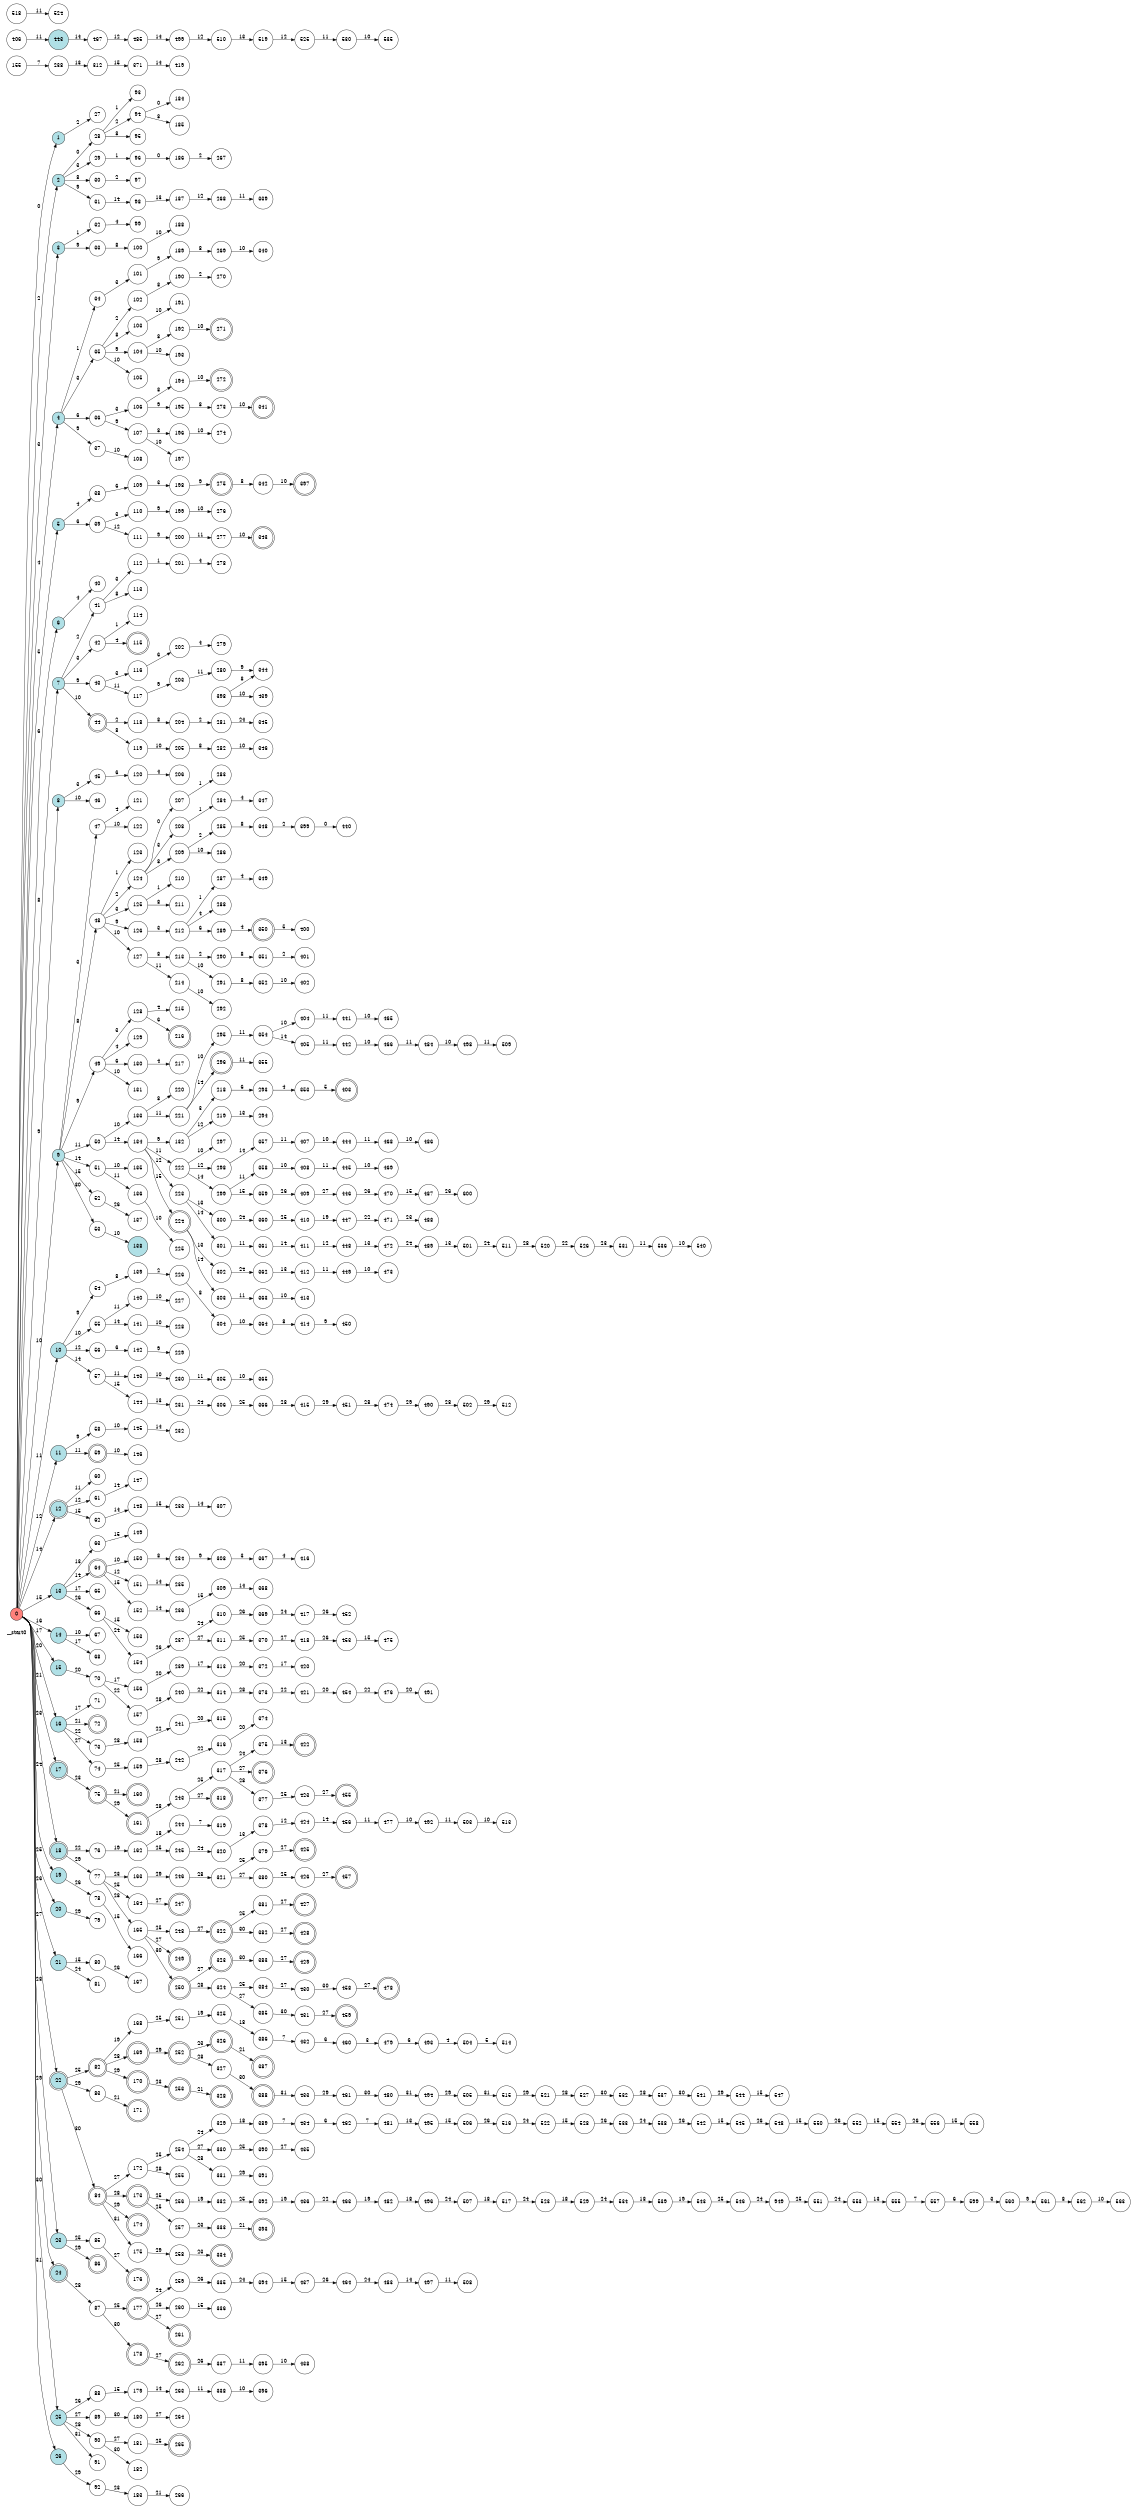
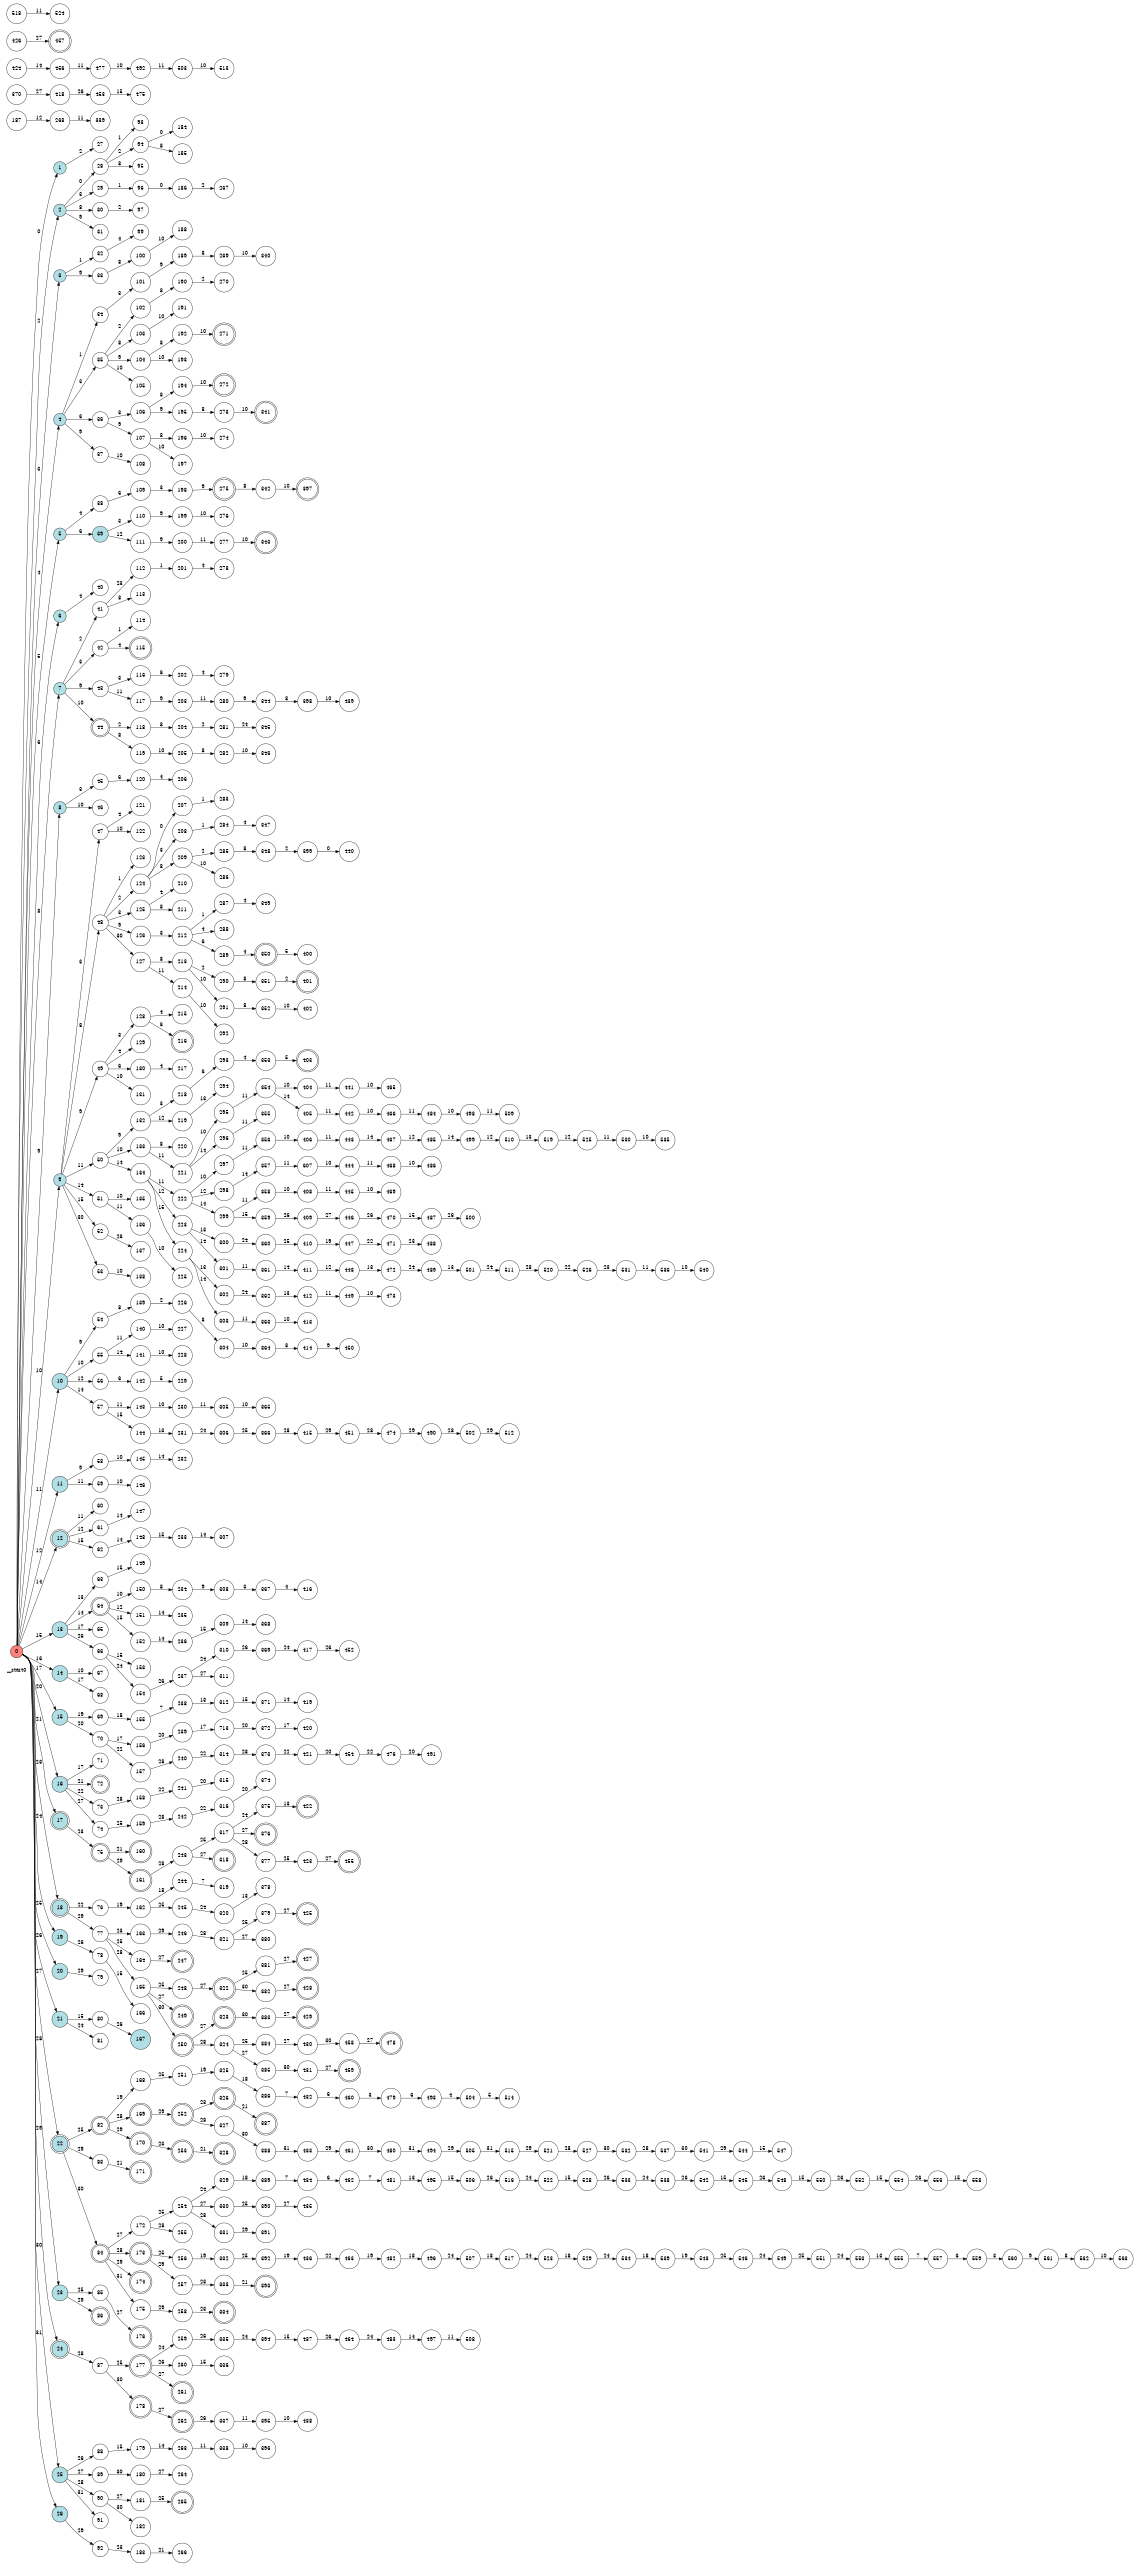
node "443": fillcolor powderblue -> white
node "98": removed
node "39": fillcolor white -> powderblue
edge "41" -> "112": label "3" -> "23"
edge "398" -> "344": reversed
edge "125" -> "210": label "1" -> "4"
edge "48" -> "127": label "10" -> "30"
node "401": shape circle -> doublecircle
node "296": shape doublecircle -> circle
node "356": added
edge "134" -> "132": now "50" -> "132"
node "407": label "407" -> "607"
node "600": label "600" -> "500"
node "224": shape doublecircle -> circle
node "138": fillcolor powderblue -> white
edge "142" -> "229": label "9" -> "5"
node "59": shape doublecircle -> circle
edge "311" -> "370": removed, label "25"
node "313": label "313" -> "713"
node "69": added
edge "378" -> "424": removed, label "12"
edge "380" -> "426": removed, label "25"
node "167": fillcolor white -> powderblue
node "388": shape doublecircle -> circle
node "949": label "949" -> "549"
node "599": label "599" -> "559"
edge "173" -> "257": label "25" -> "29"
